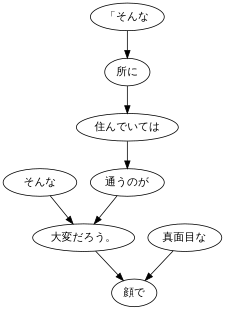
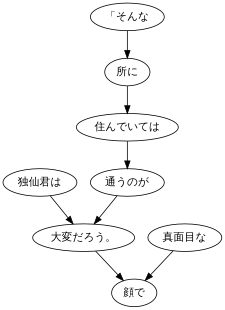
node "そんな": label "そんな" -> "独仙君は"
